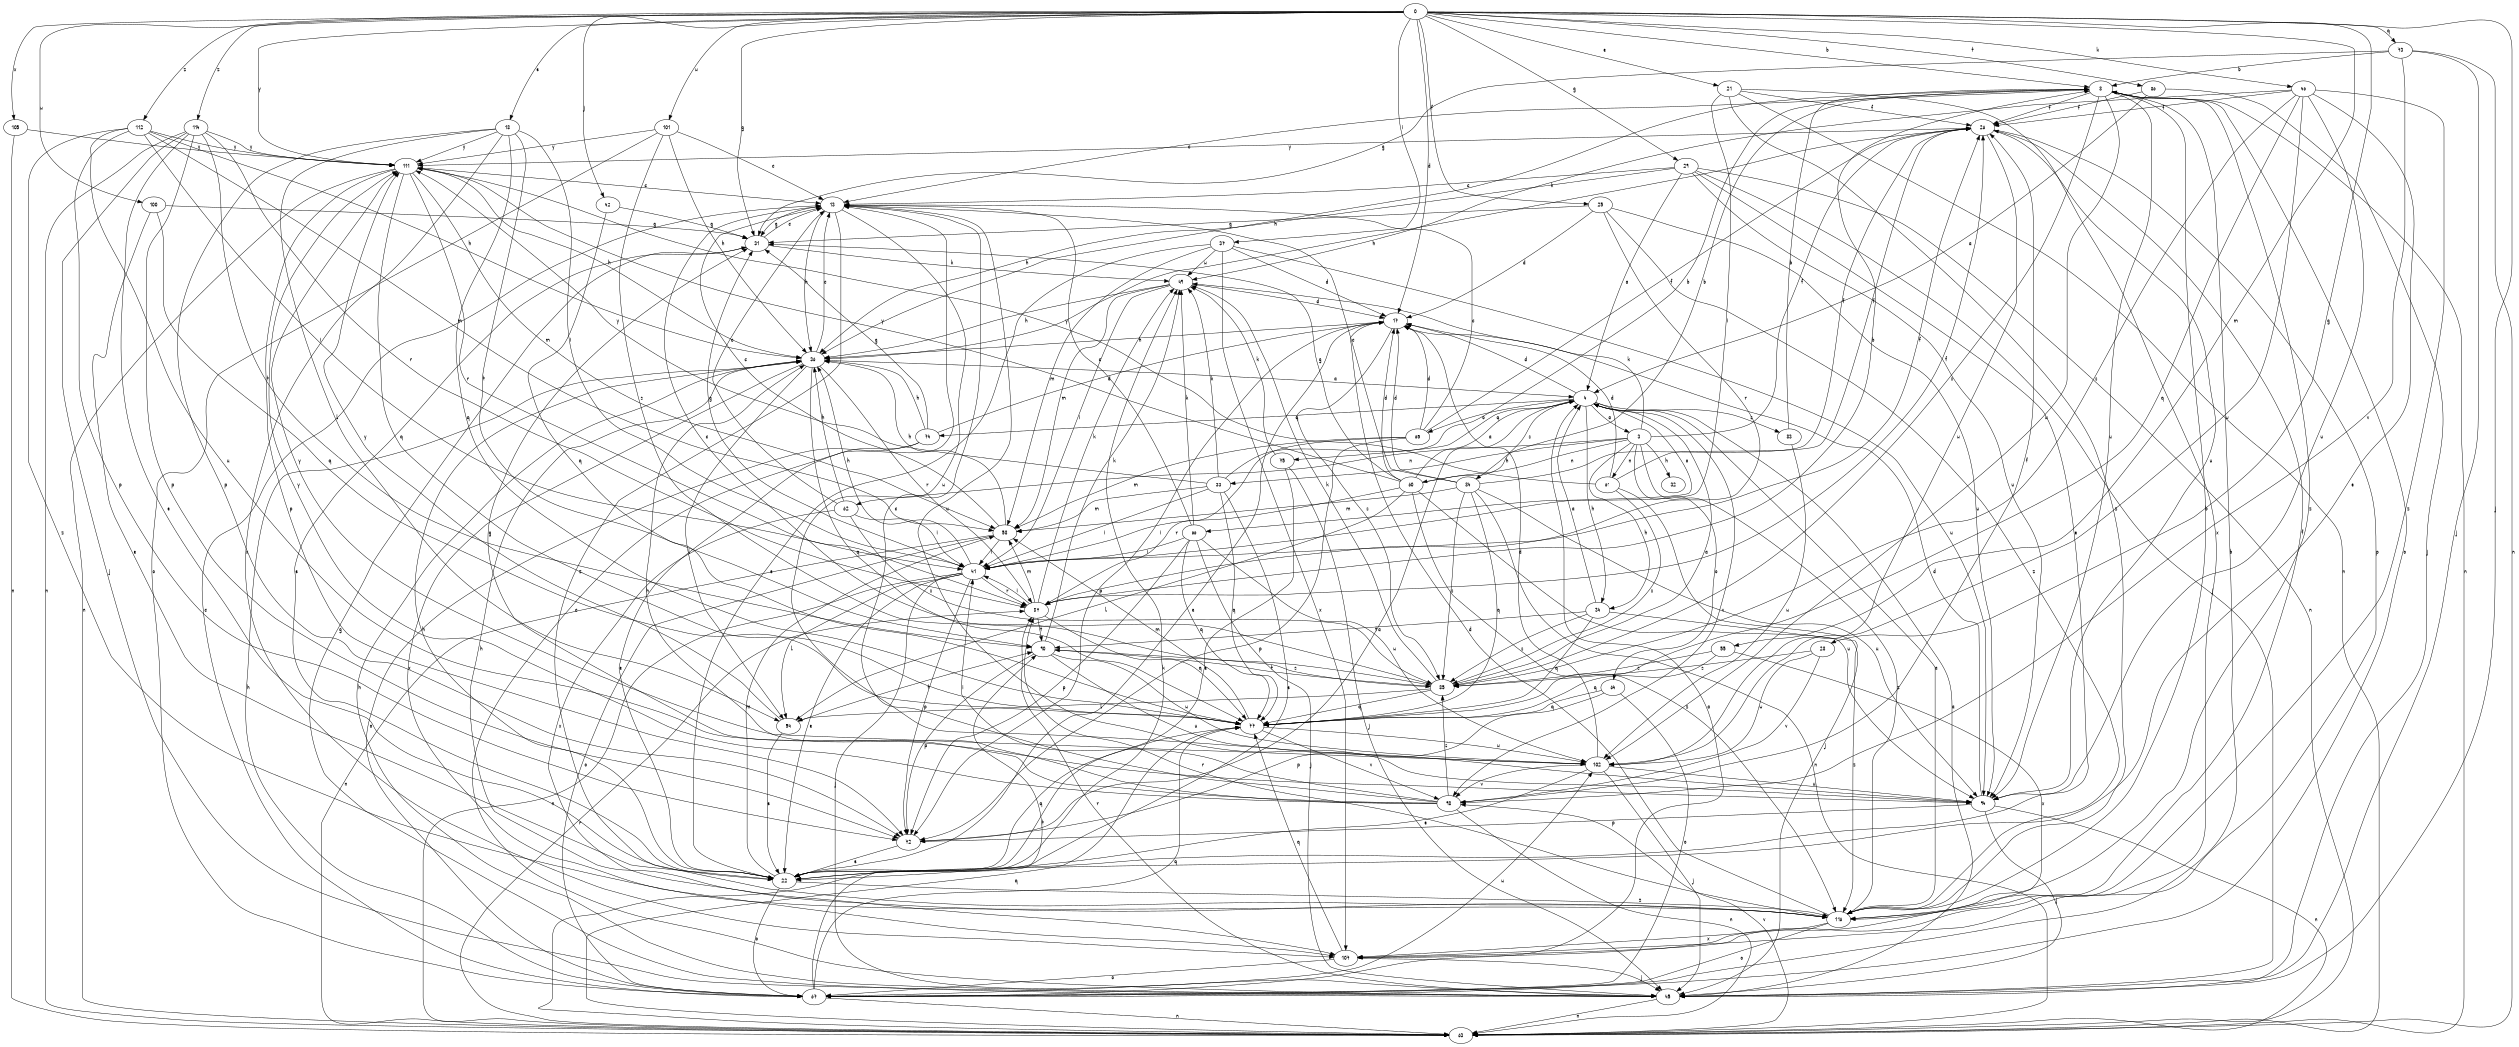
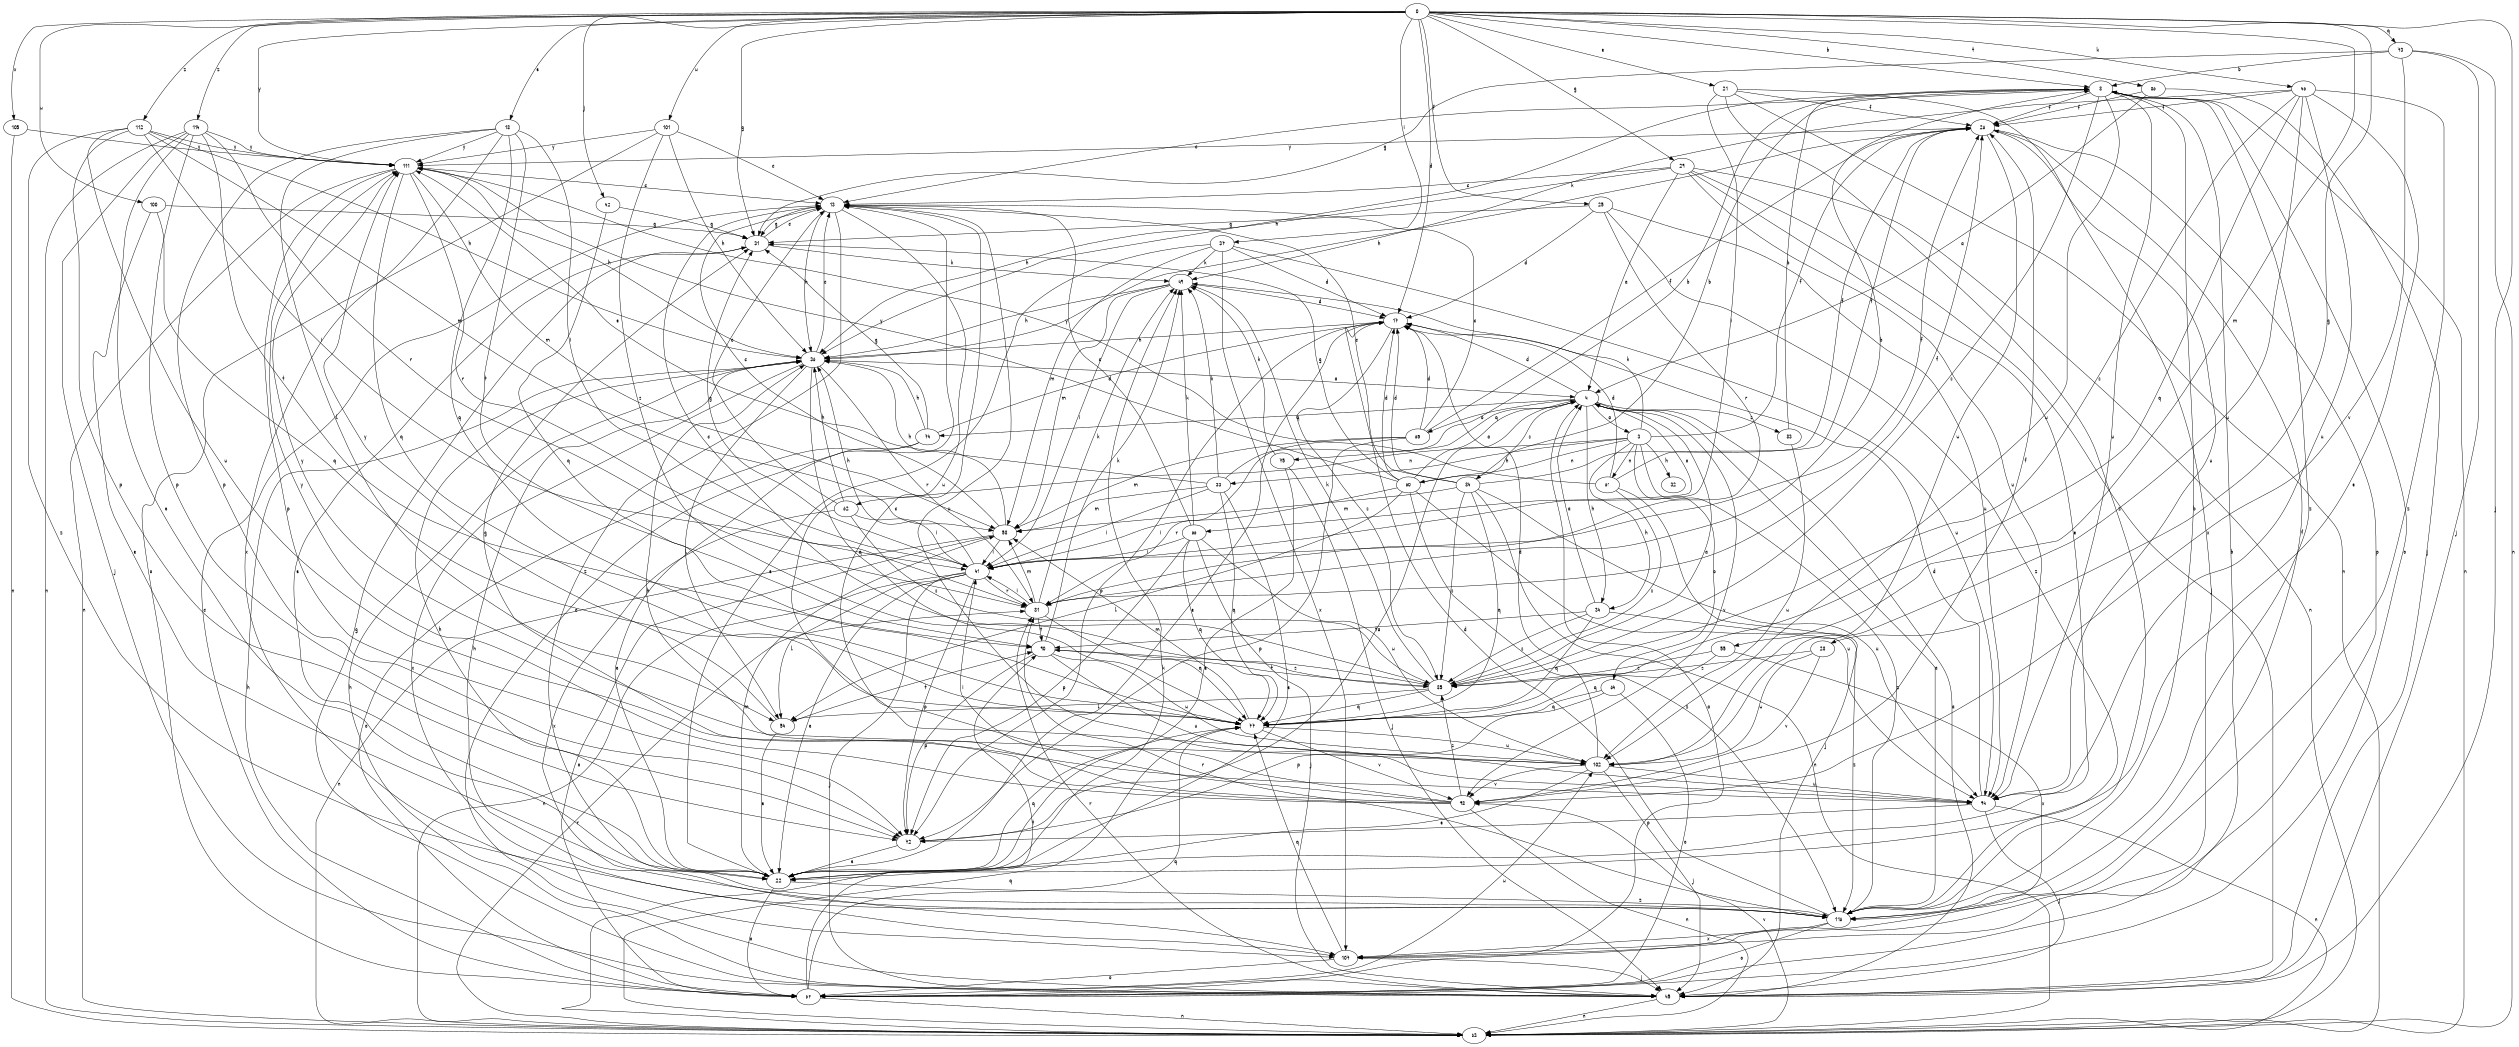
edge "37" -> "49": label "w" -> "k"
edge "33" -> "111": label "y" -> "e"
node "87": label "87" -> "81"
